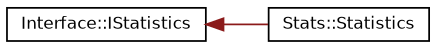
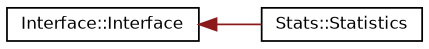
node "Interface::IStatistics": label "Interface::IStatistics" -> "Interface::Interface"
